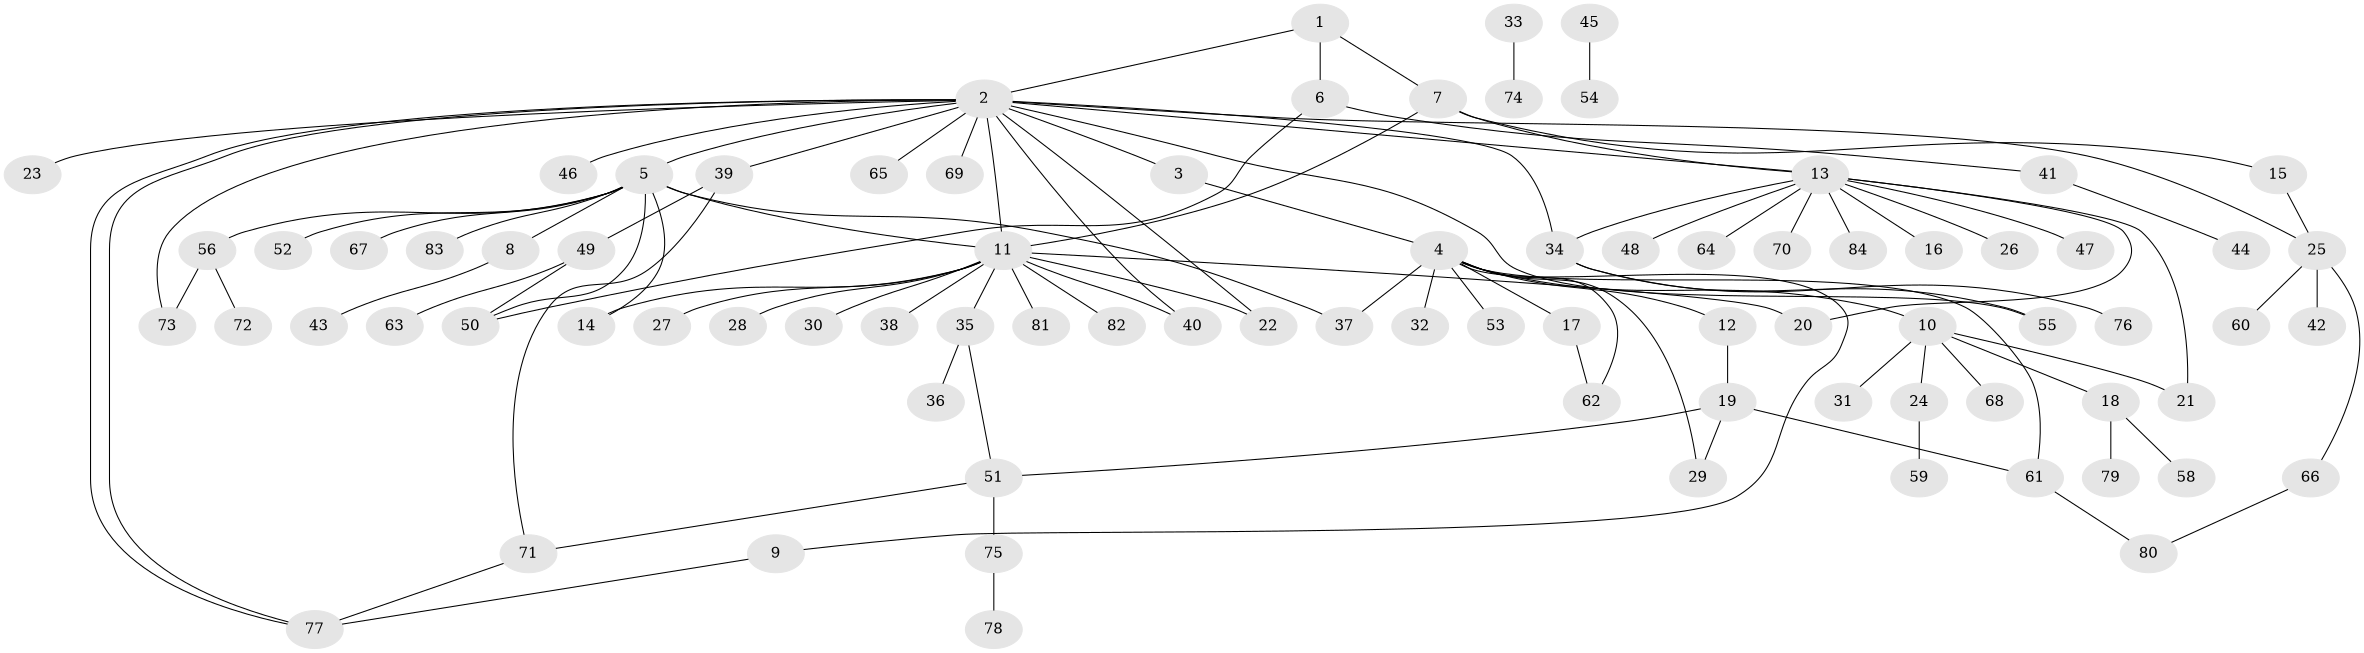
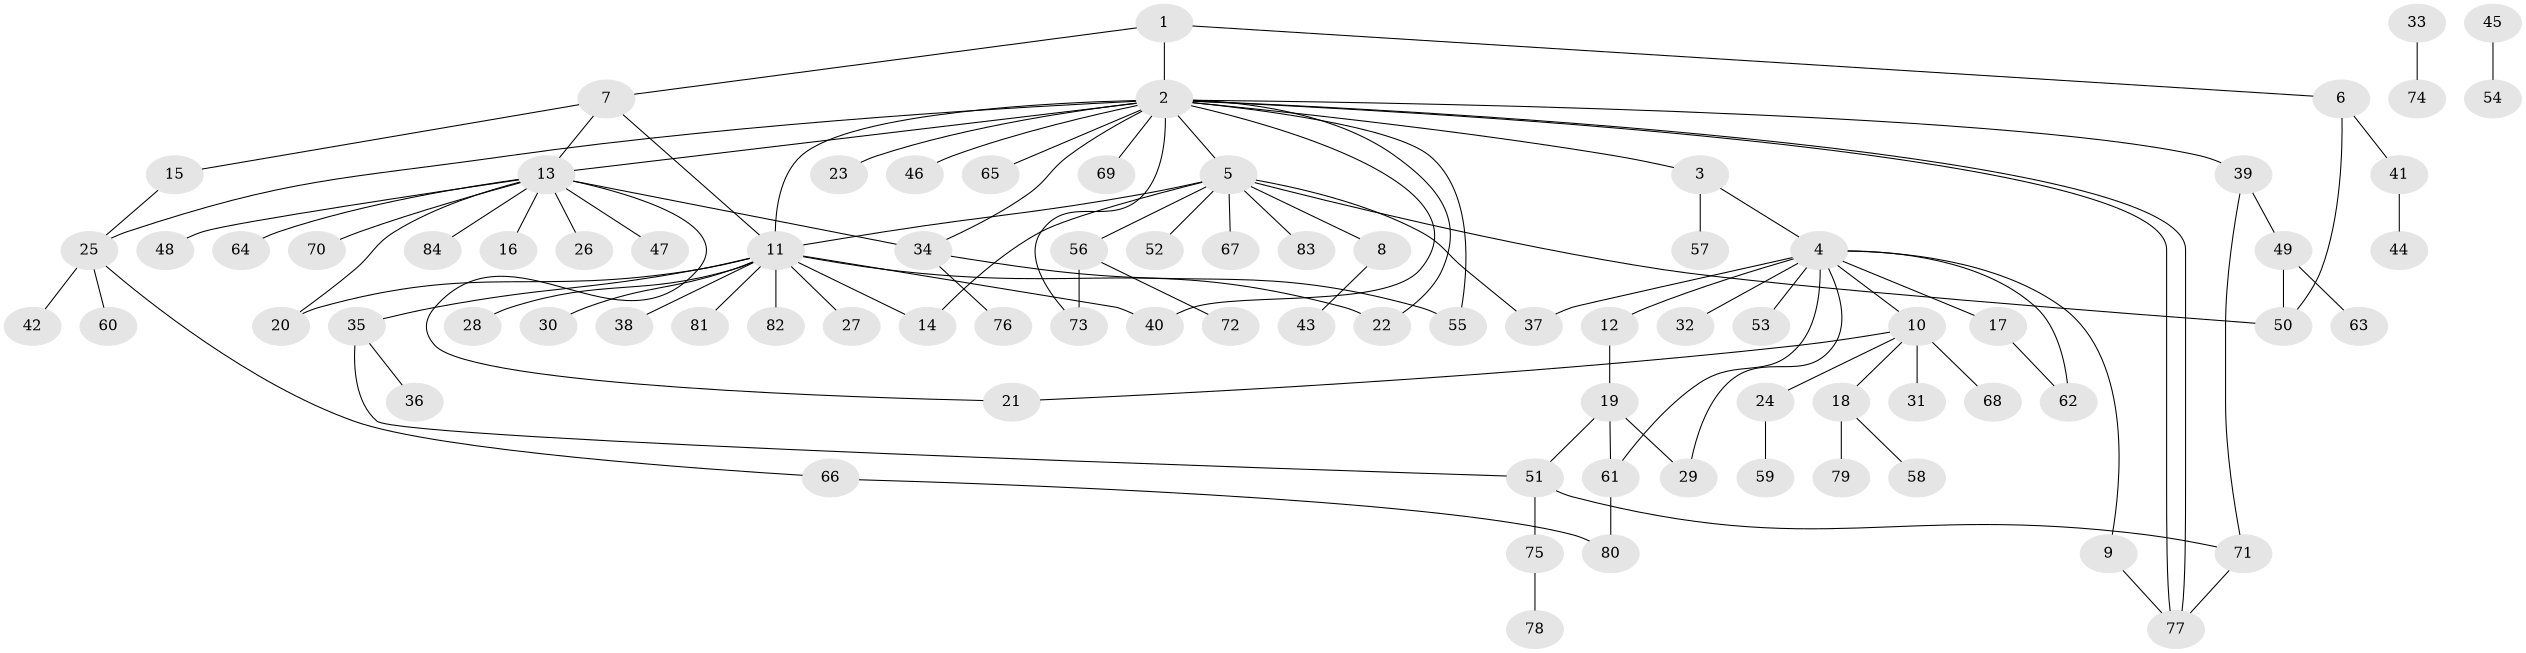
node "57": added
